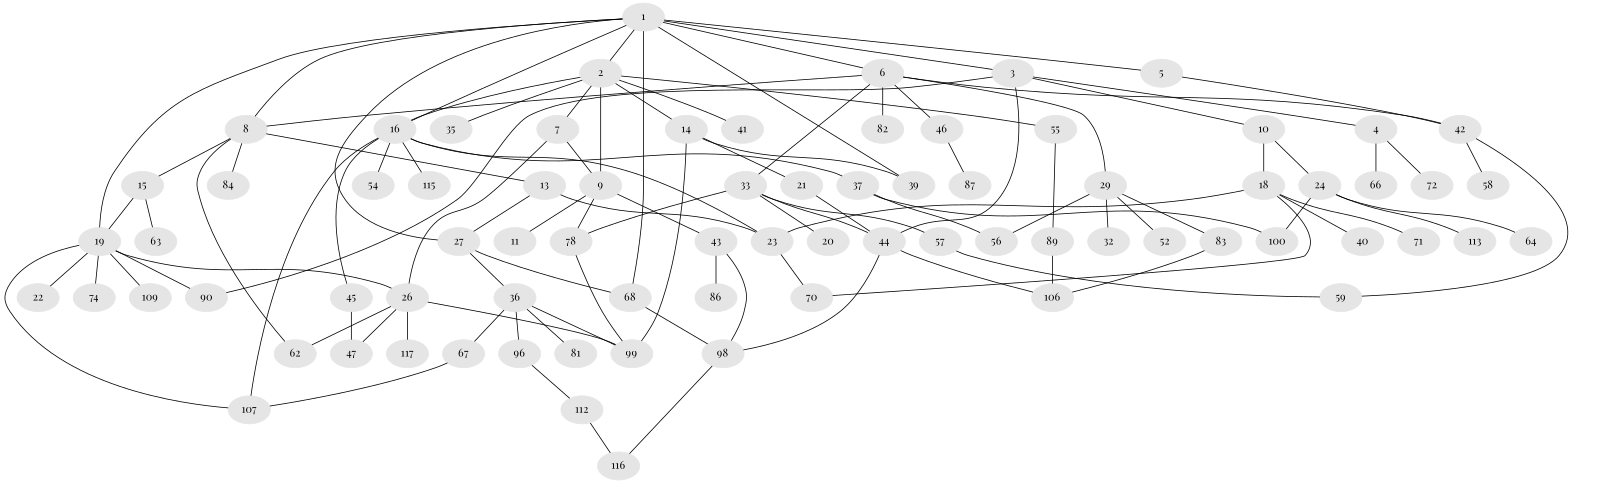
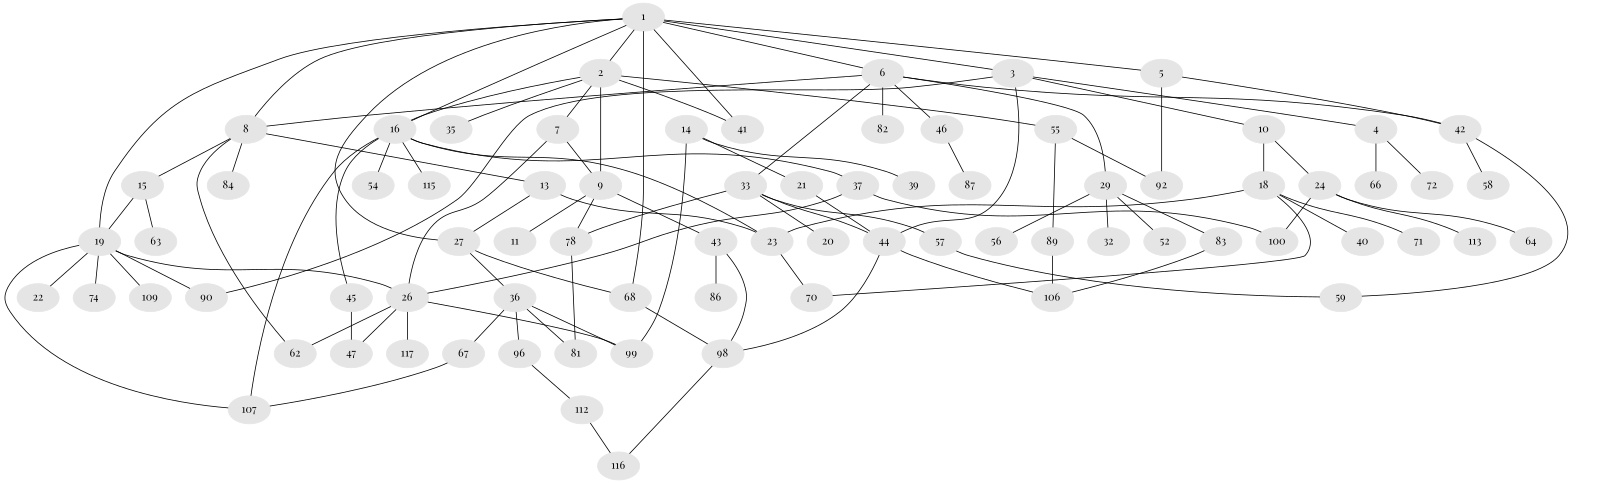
edge "1" -- "39": now "1" -- "41"
edge "2" -- "14": removed
node "92": added
edge "37" -- "56": now "37" -- "26"
edge "78" -- "99": now "78" -- "81"
